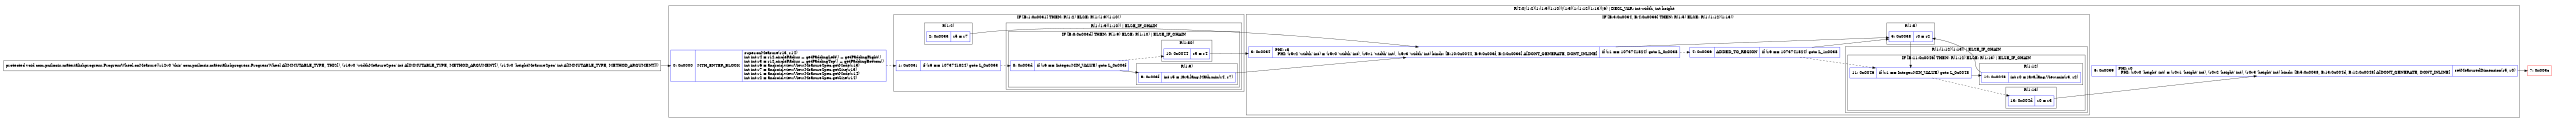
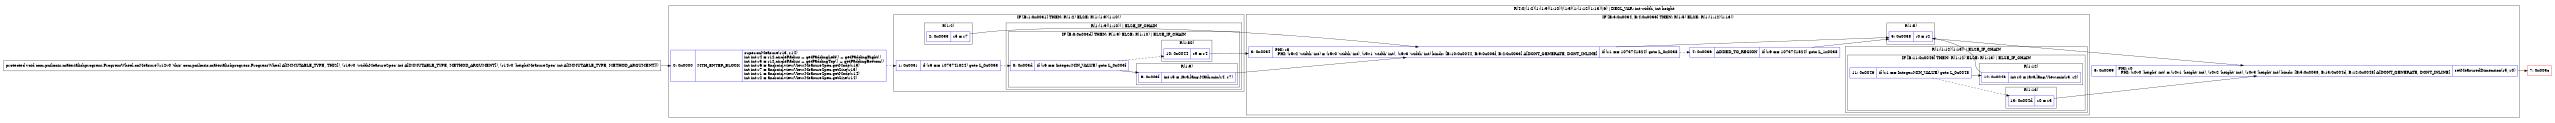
edge "5: 0x0038" -> "11: 0x0046": now "5: 0x0038" -> "6: 0x0039"
edge "4: 0x0036" -> "11: 0x0046": removed
